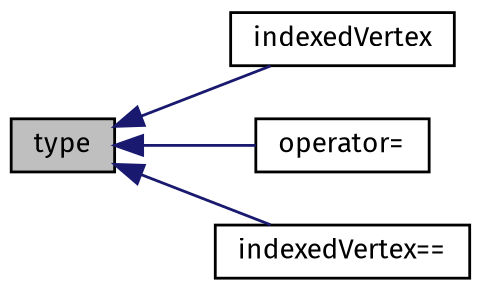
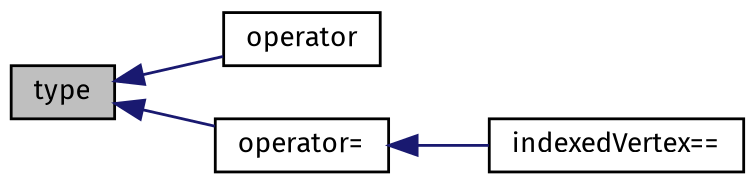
node "indexedVertex": label "indexedVertex" -> "operator"
edge "indexedVertex==" -> "type": now "indexedVertex==" -> "operator="
